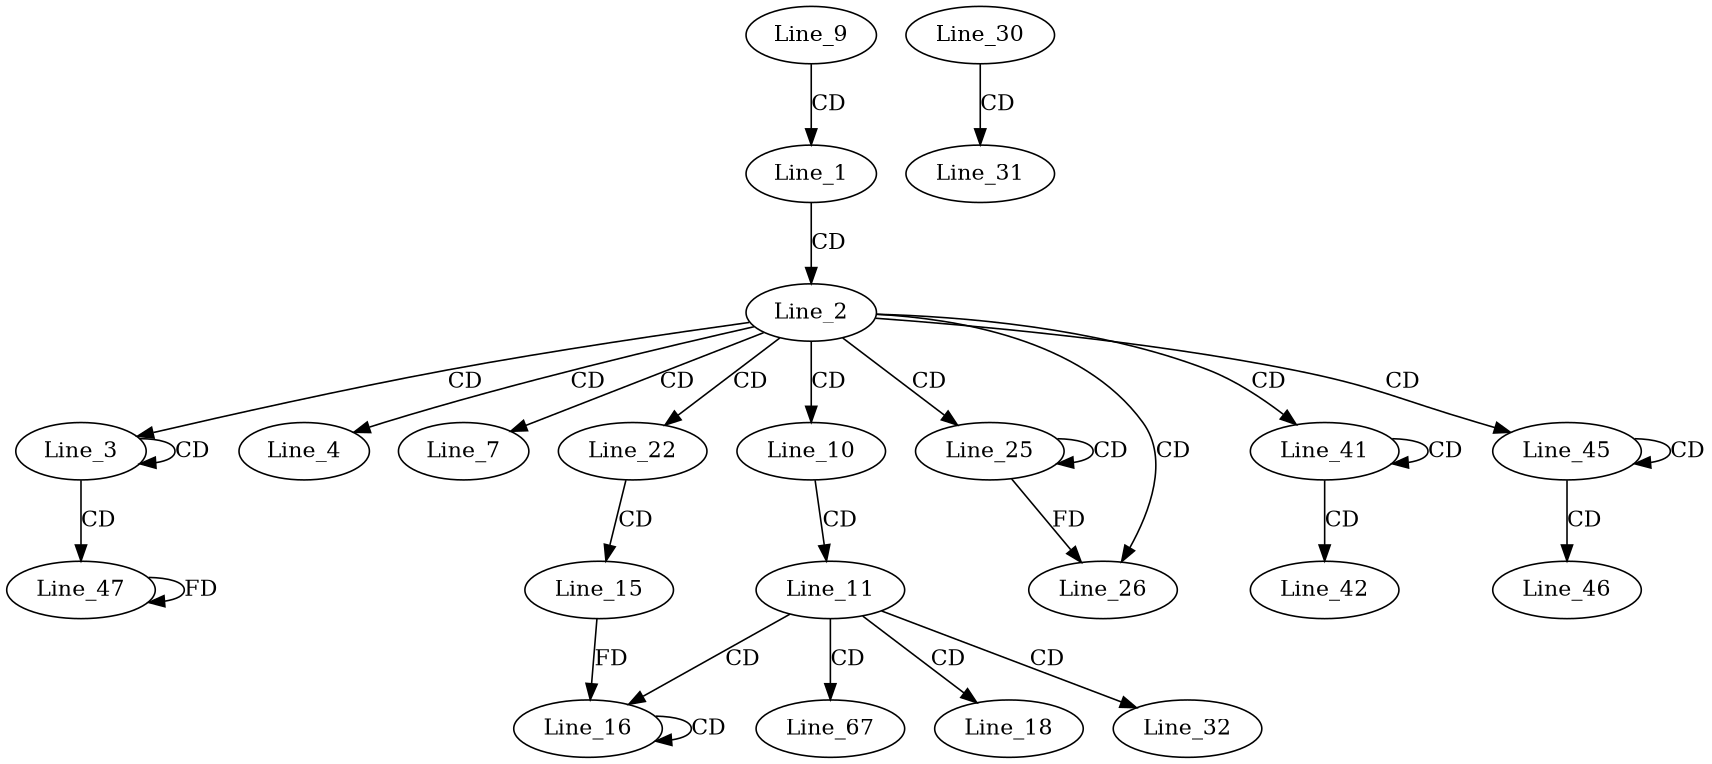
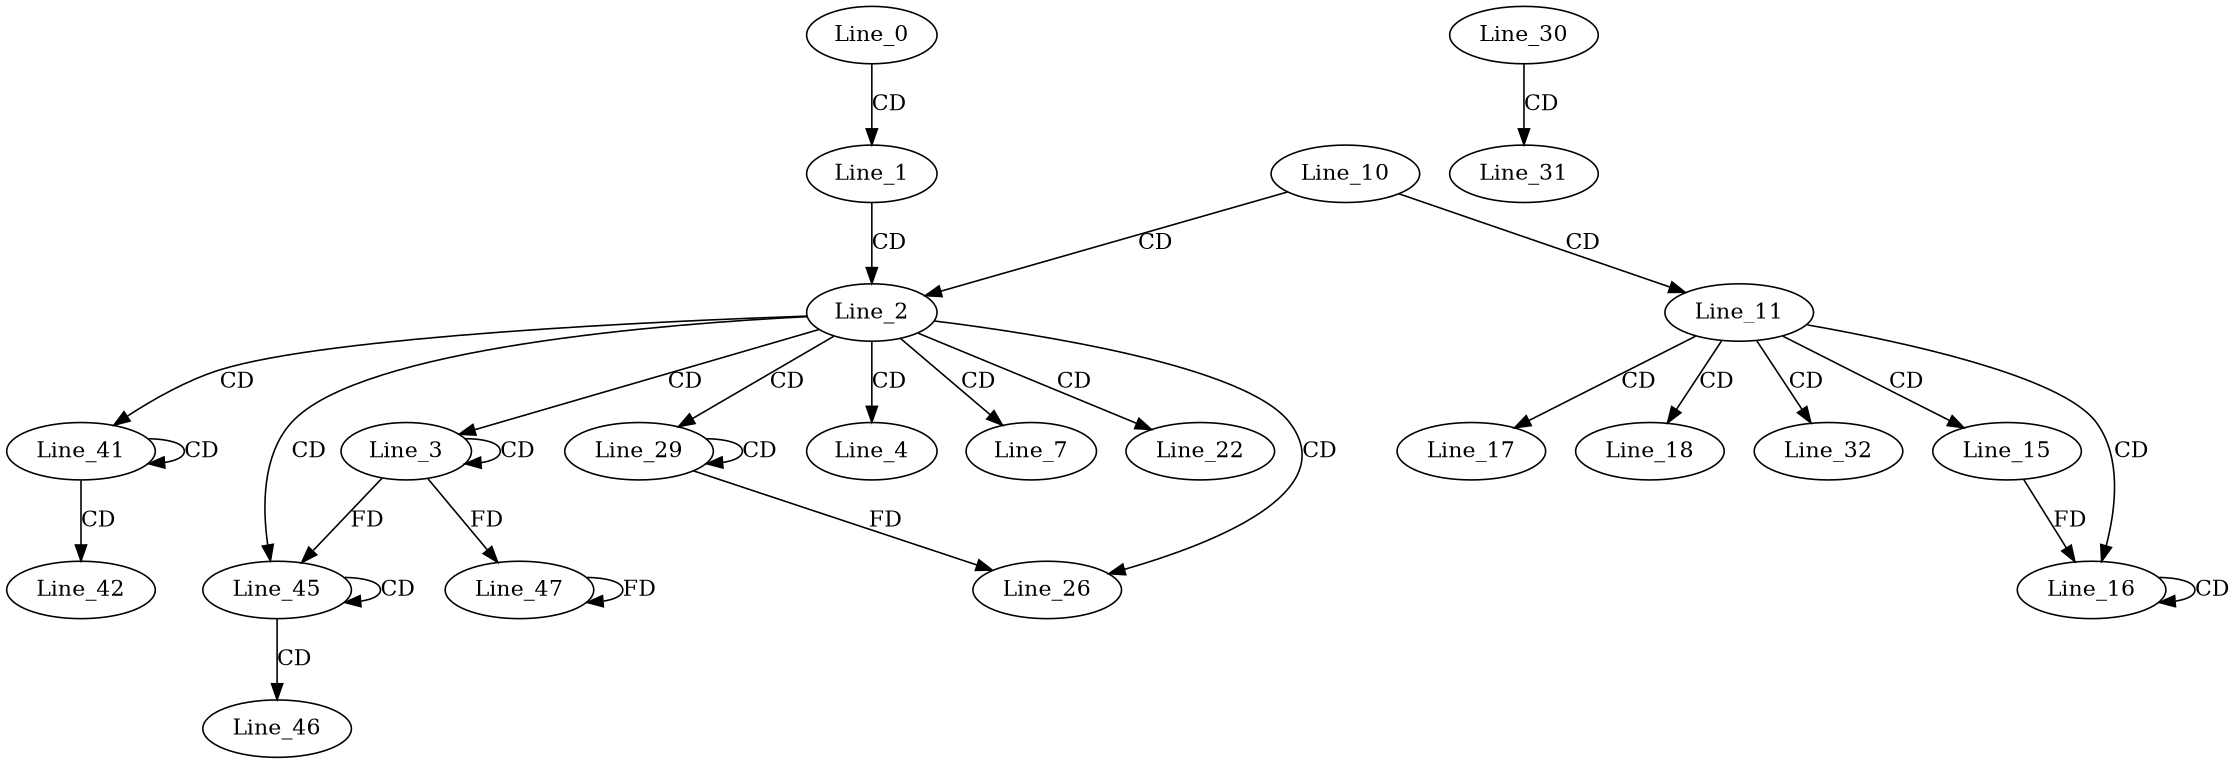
node "Line_9": label "Line_9" -> "Line_0"
edge "Line_2" -> "Line_10": reversed
node "Line_25": label "Line_25" -> "Line_29"
edge "Line_22" -> "Line_15": now "Line_11" -> "Line_15"
edge "Line_3" -> "Line_45": added, label "FD"
edge "Line_3" -> "Line_47": label "CD" -> "FD"
node "Line_67": label "Line_67" -> "Line_17"
